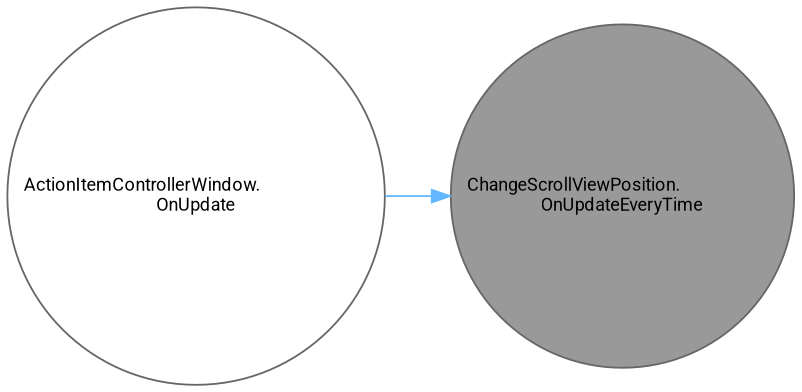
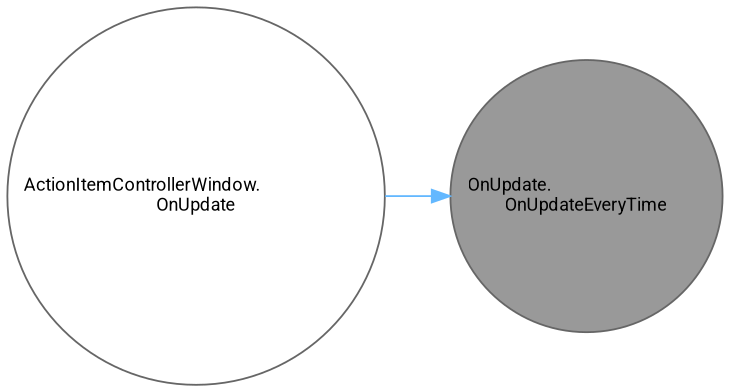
node "ChangeScrollViewPosition. OnUpdateEveryTime": label "ChangeScrollViewPosition. OnUpdateEveryTime" -> "OnUpdate. OnUpdateEveryTime"
